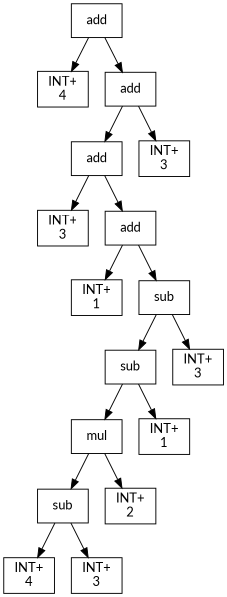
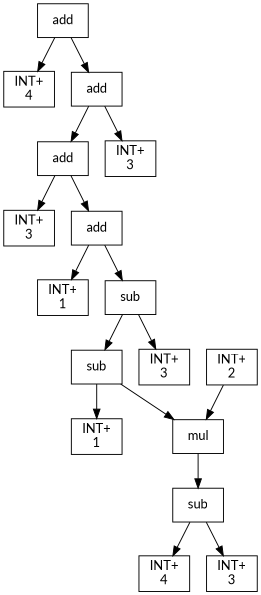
edge "mul" -> "INT+ 2": reversed
